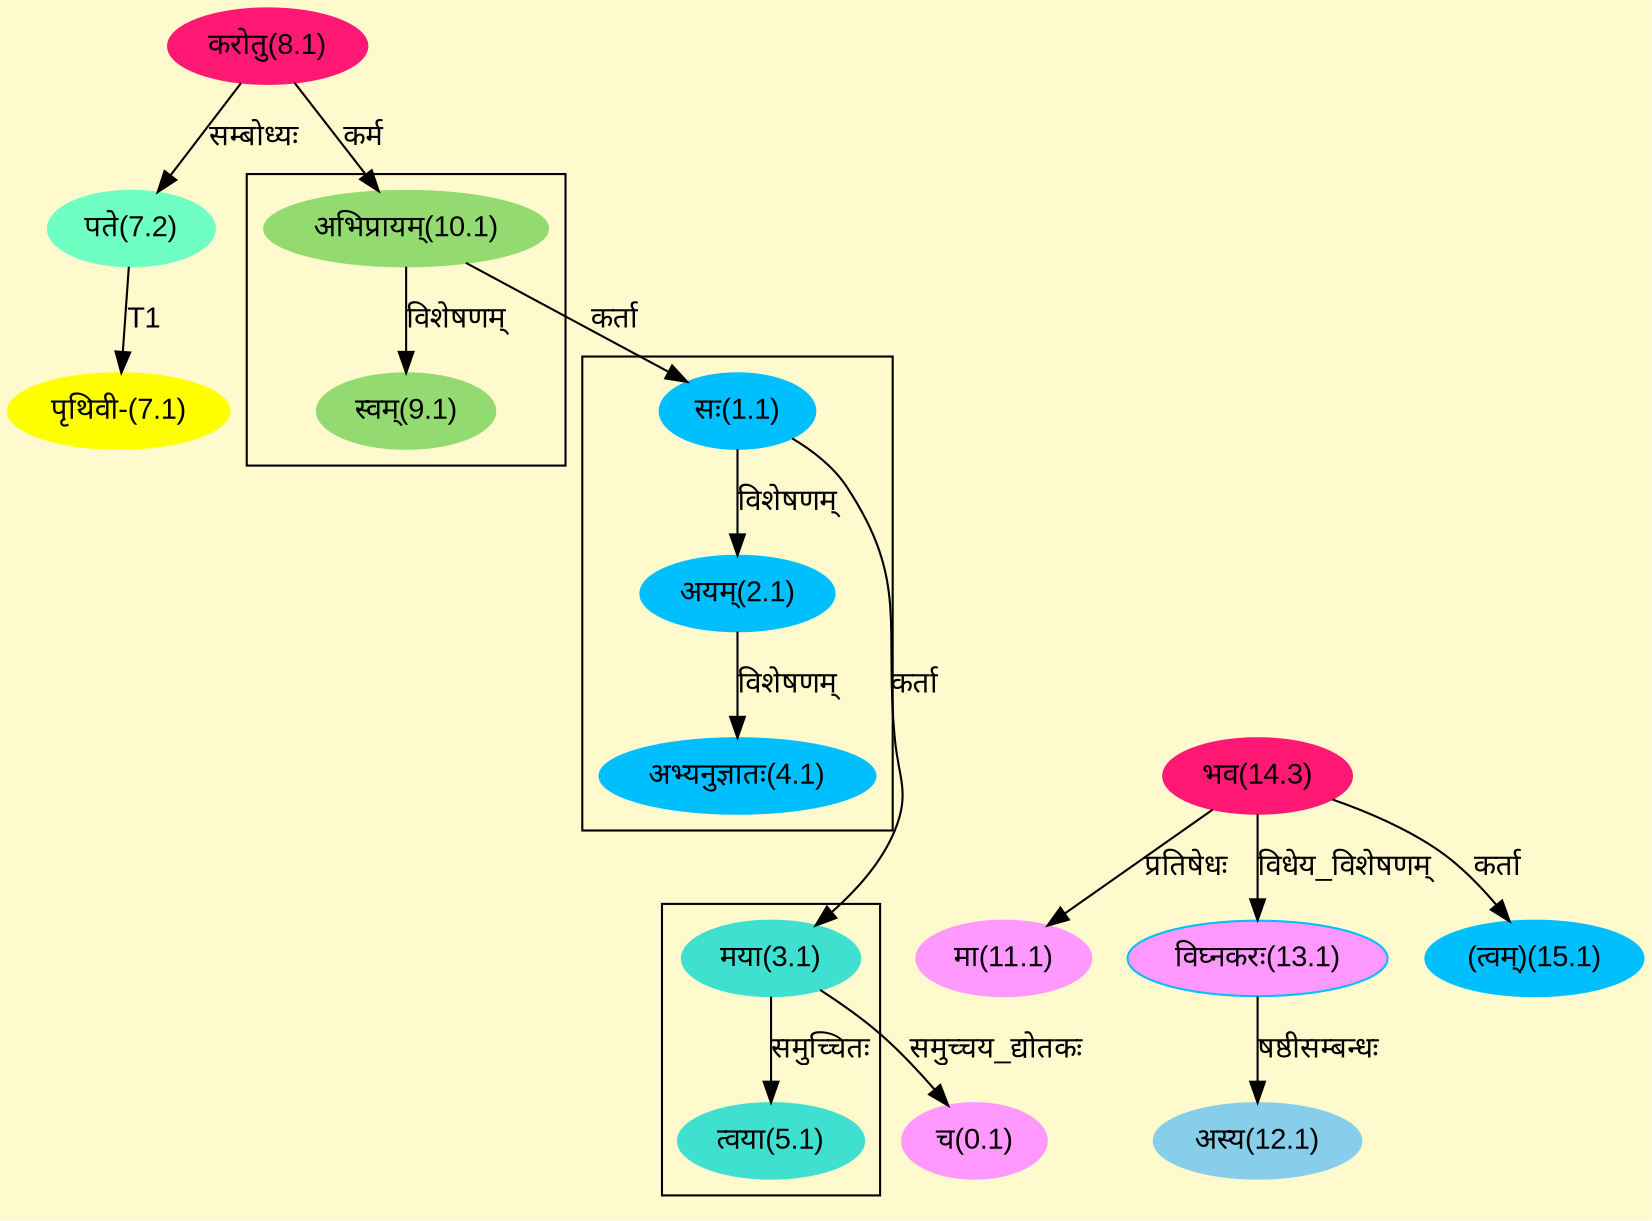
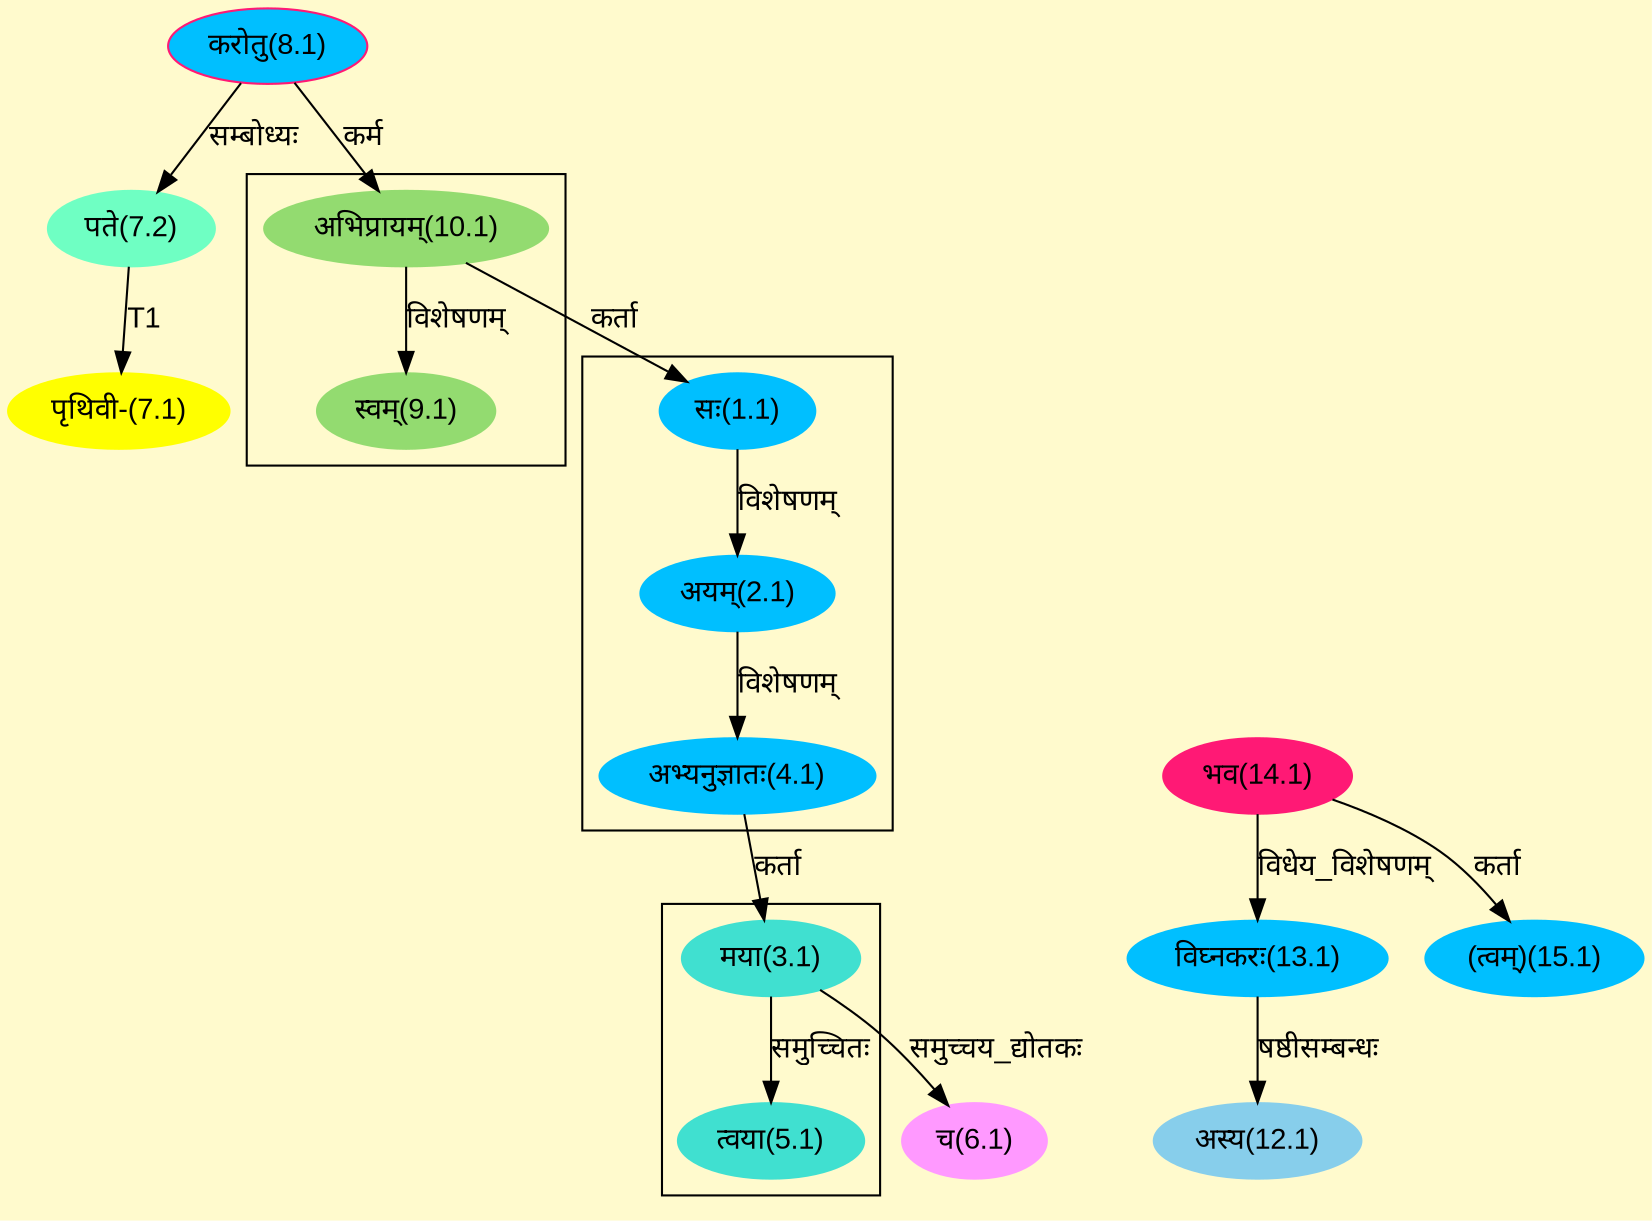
node "करोतु(8.1)": fillcolor #ff1975 -> #00bfff
edge "सः(1.1)" -> "मया(3.1)": now "अभ्यनुज्ञातः(4.1)" -> "मया(3.1)"
node "भव(14.3)": label "भव(14.3)" -> "भव(14.1)"
node "मा(11.1)": removed
node "विघ्नकरः(13.1)": fillcolor #ff99ff -> #00bfff
node "च(0.1)": label "च(0.1)" -> "च(6.1)"
